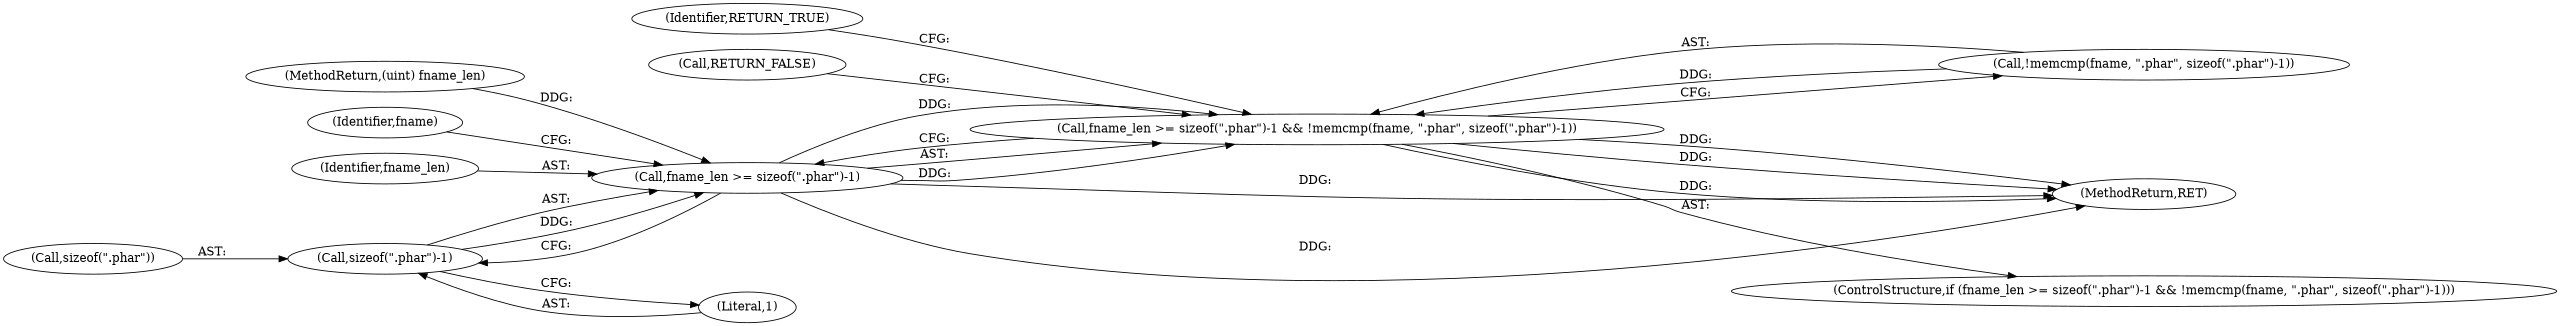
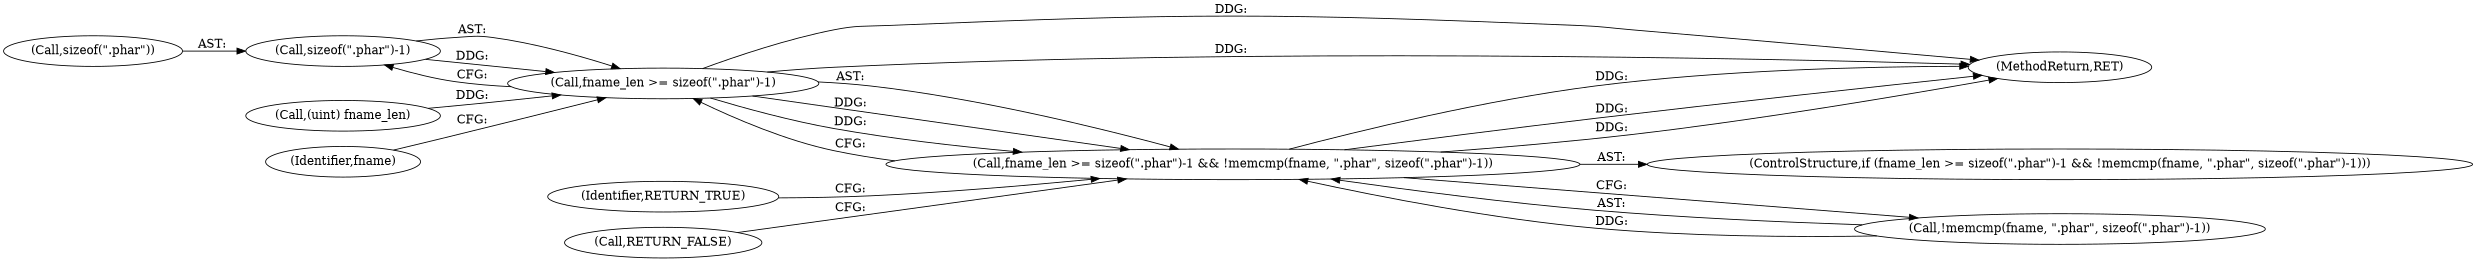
node "(MethodReturn,(uint) fname_len)": label "(MethodReturn,(uint) fname_len)" -> "(Call,(uint) fname_len)"
node "(Identifier,fname_len)": removed
node "(Literal,1)": removed
